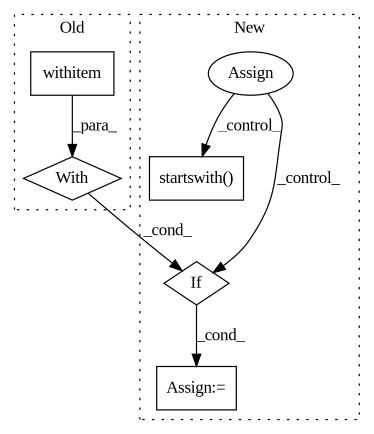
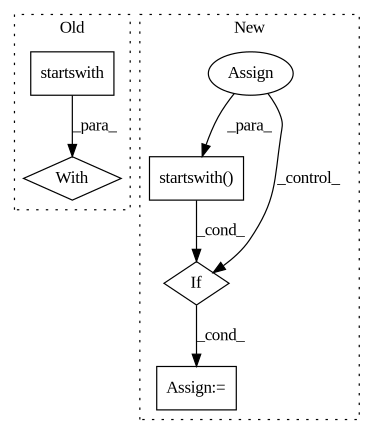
node "withitem": label "withitem" -> "startswith"
edge "Assign" -> "startswith()": label "_control_" -> "_para_"
edge "With" -> "If": now "startswith()" -> "If"
